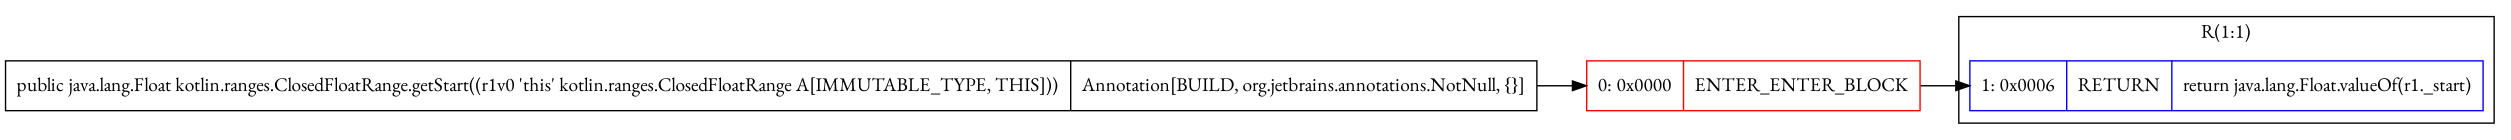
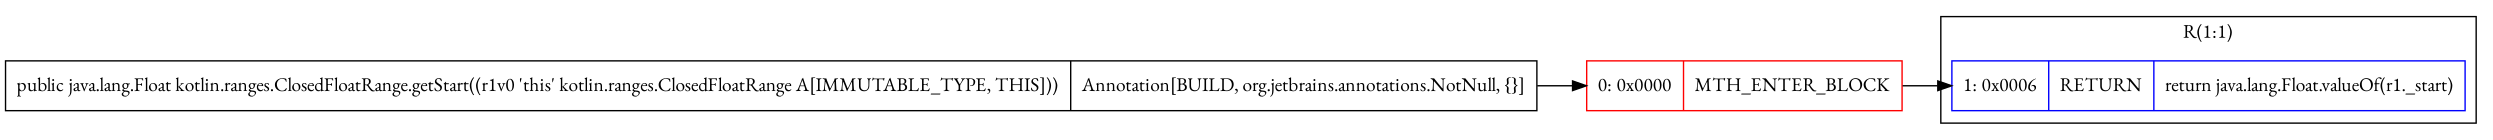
node "0: 0x0000": text "ENTER_ENTER_BLOCK" -> "MTH_ENTER_BLOCK"
